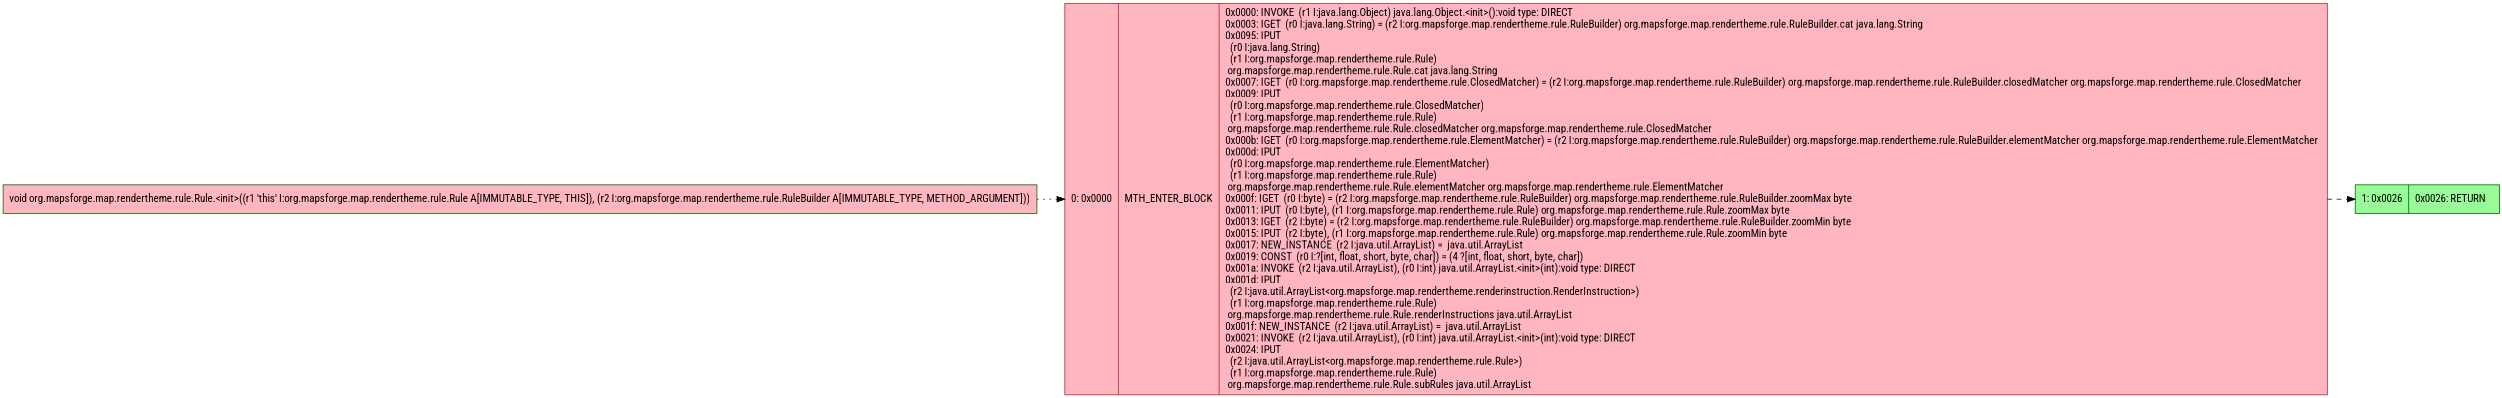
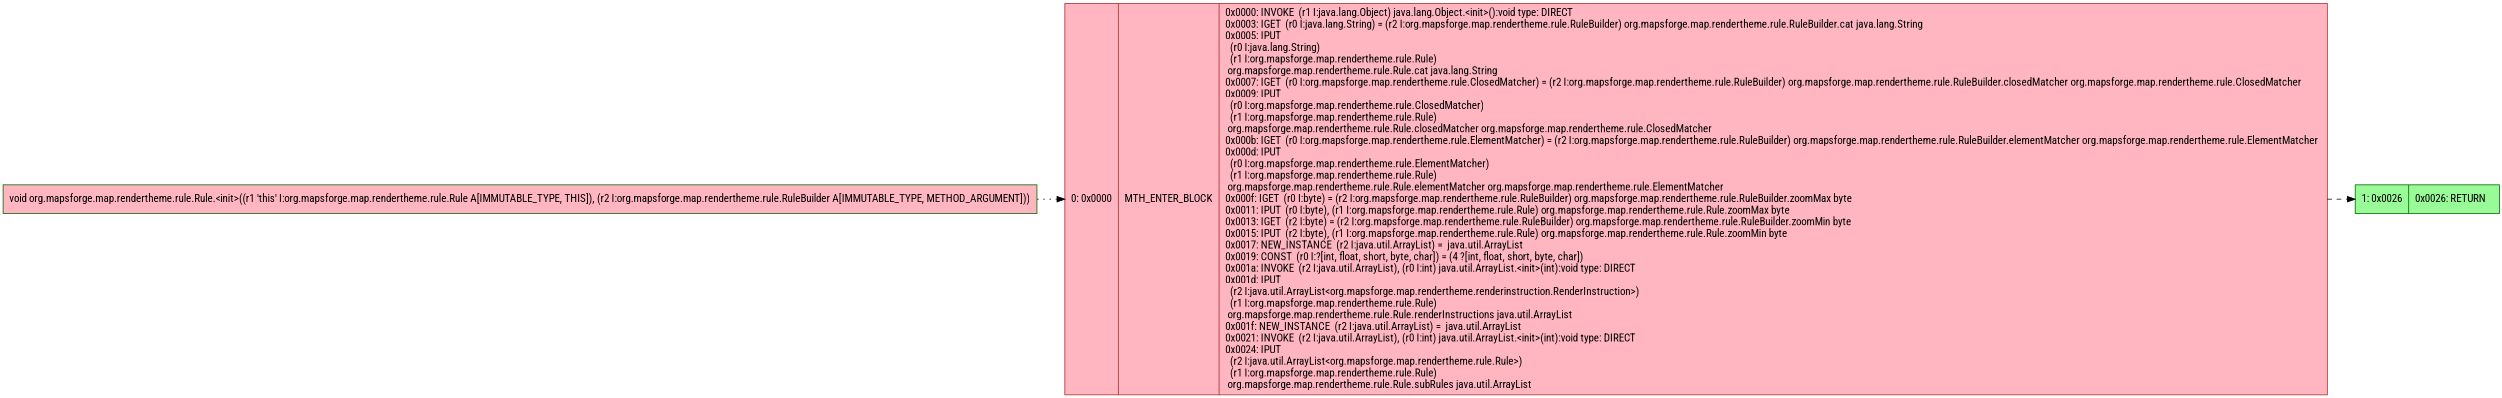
node "0: 0x0000": text "0x0095: IPUT" -> "0x0005: IPUT"
